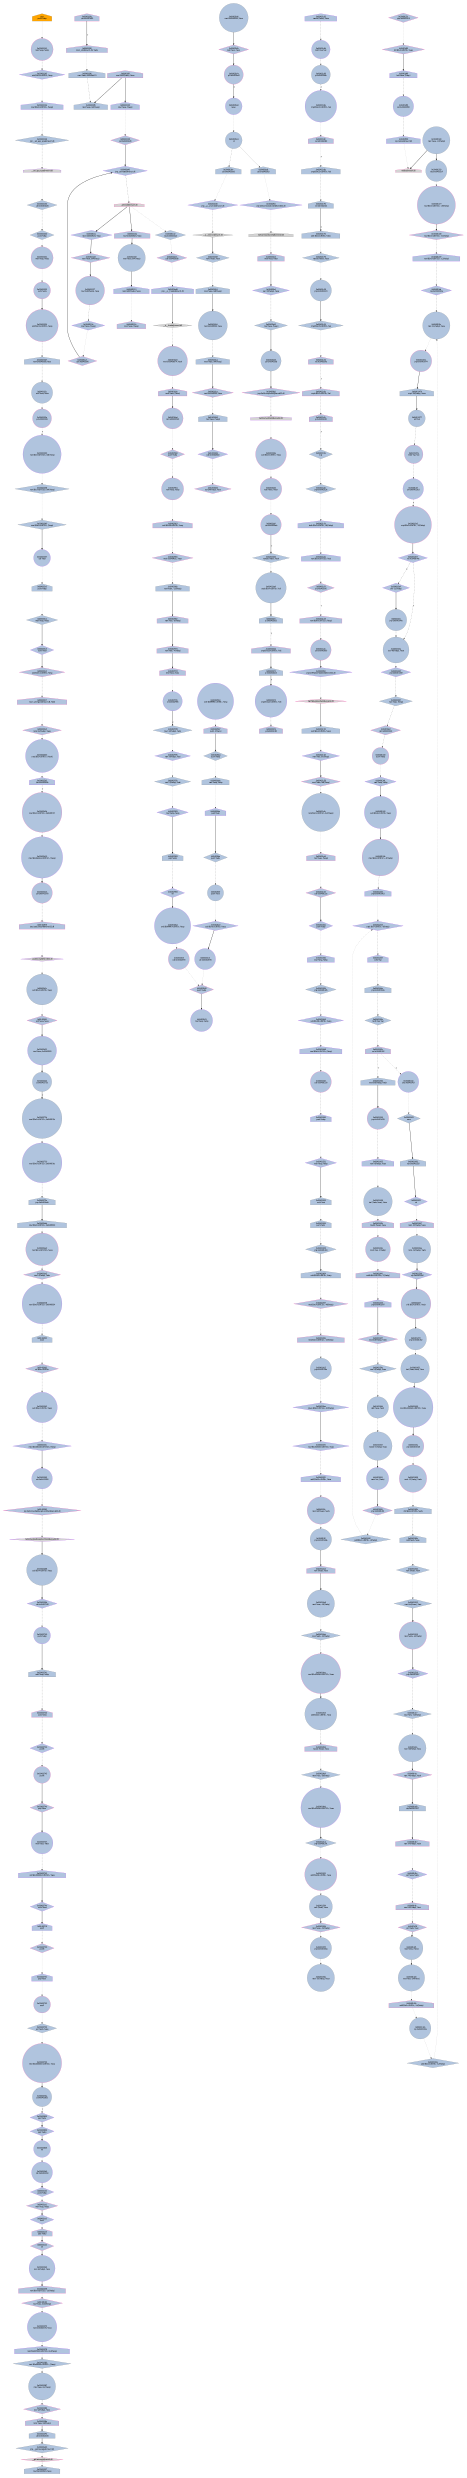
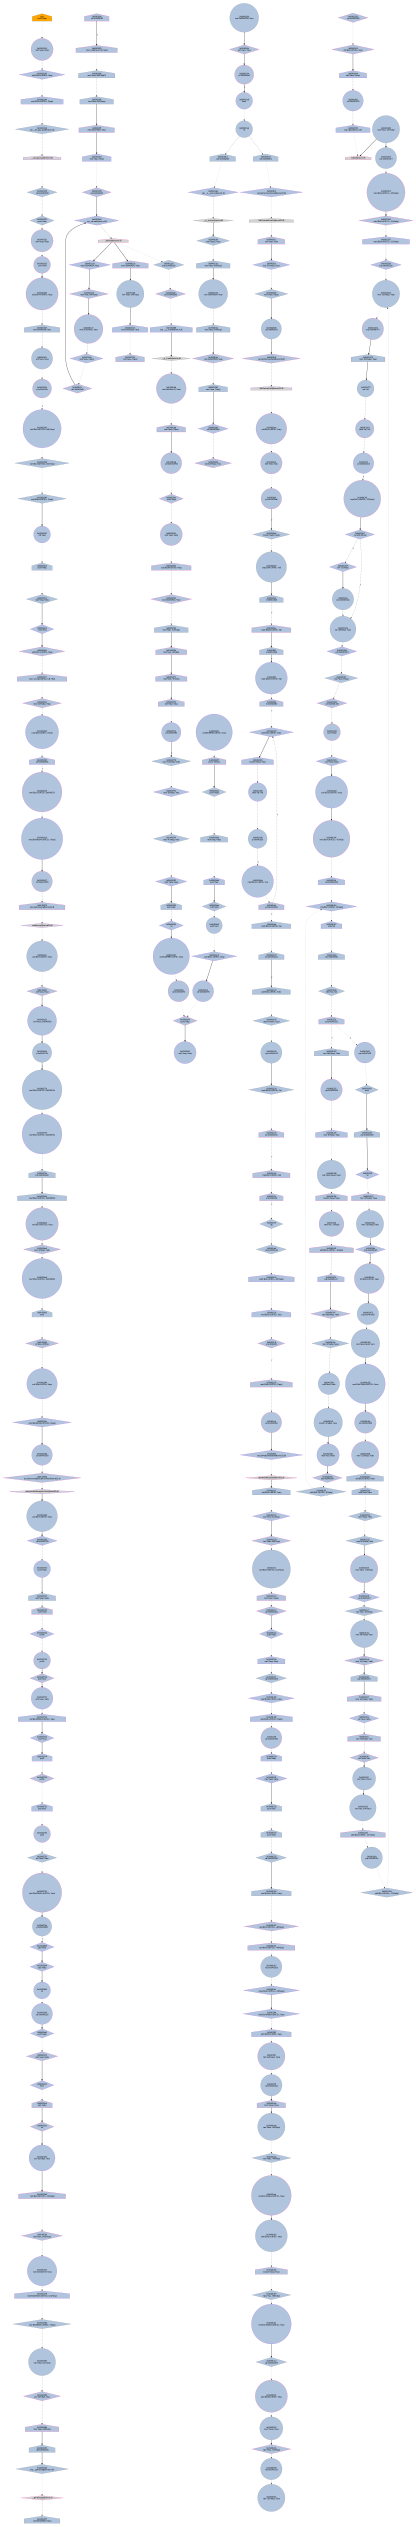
edge "0x004010ff movl 0x10(%ebx), %eax" -> "0x004010fb movl %eax, 0x4(%esp)": reversed
node "0x00402c80 addl $0x1<UINT8>, %ebx": added
